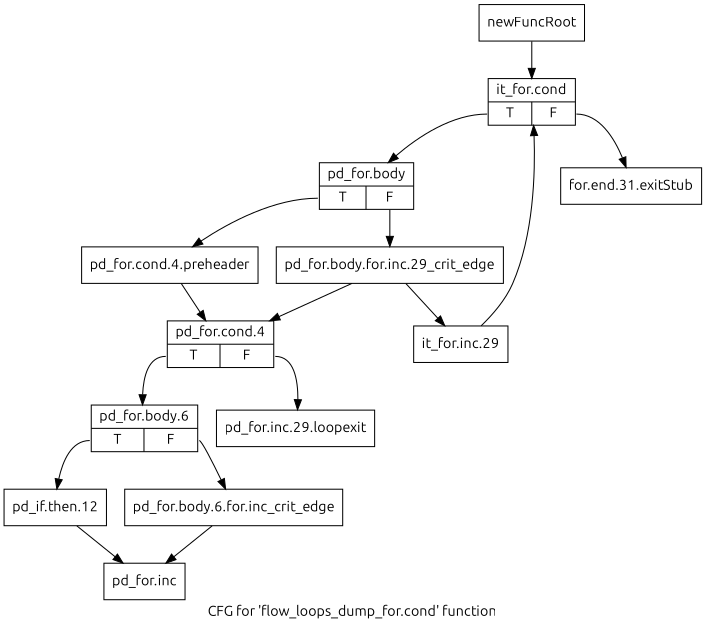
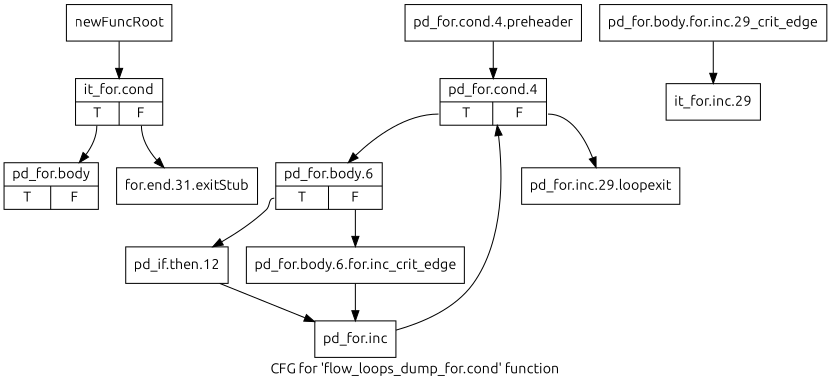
edge "pd_for.body" -> "pd_for.cond.4.preheader": removed
edge "pd_for.body" -> "pd_for.body.for.inc.29_crit_edge": removed
edge "it_for.inc.29" -> "it_for.cond": removed
edge "pd_for.body.for.inc.29_crit_edge" -> "pd_for.cond.4": now "pd_for.inc" -> "pd_for.cond.4"
